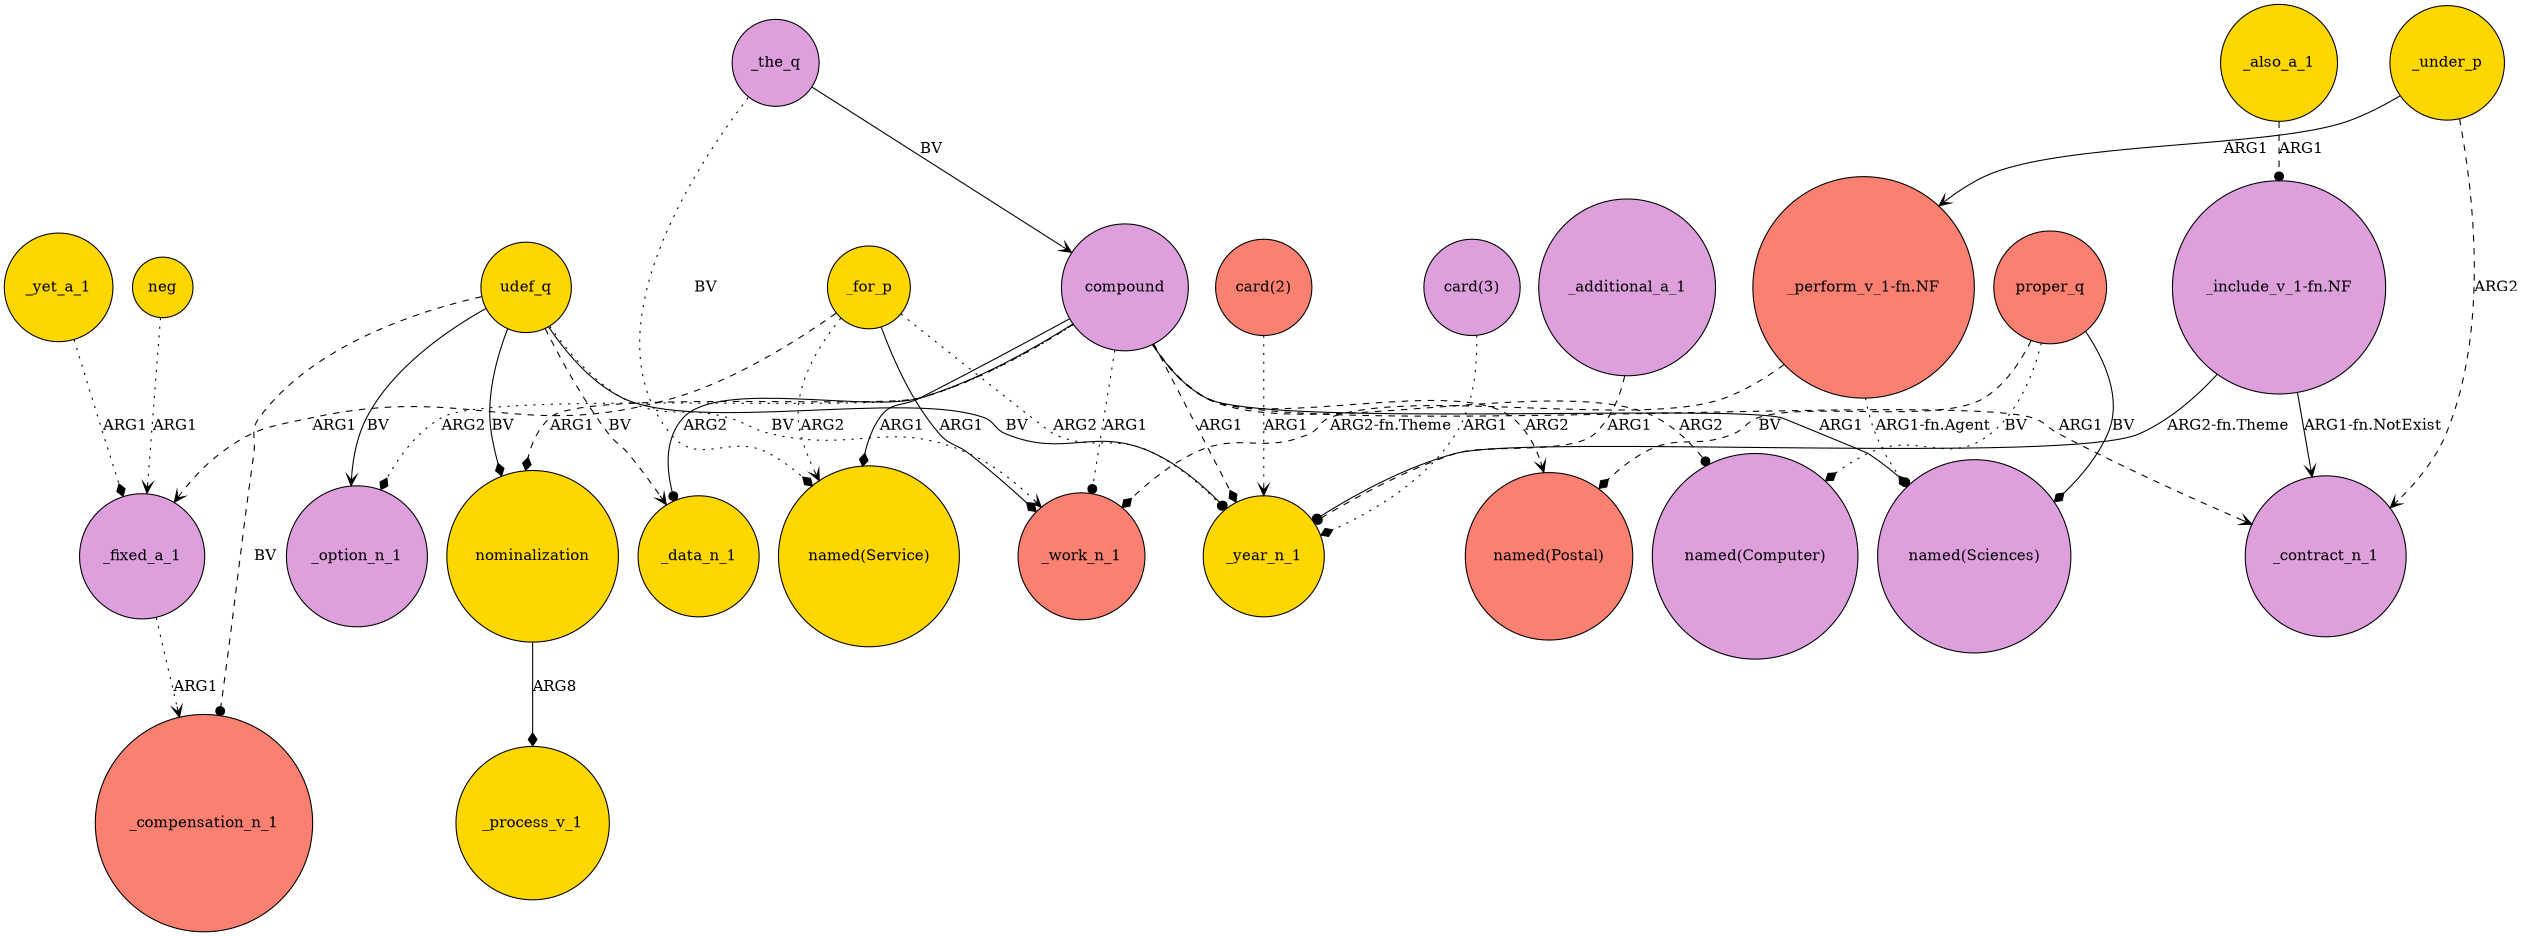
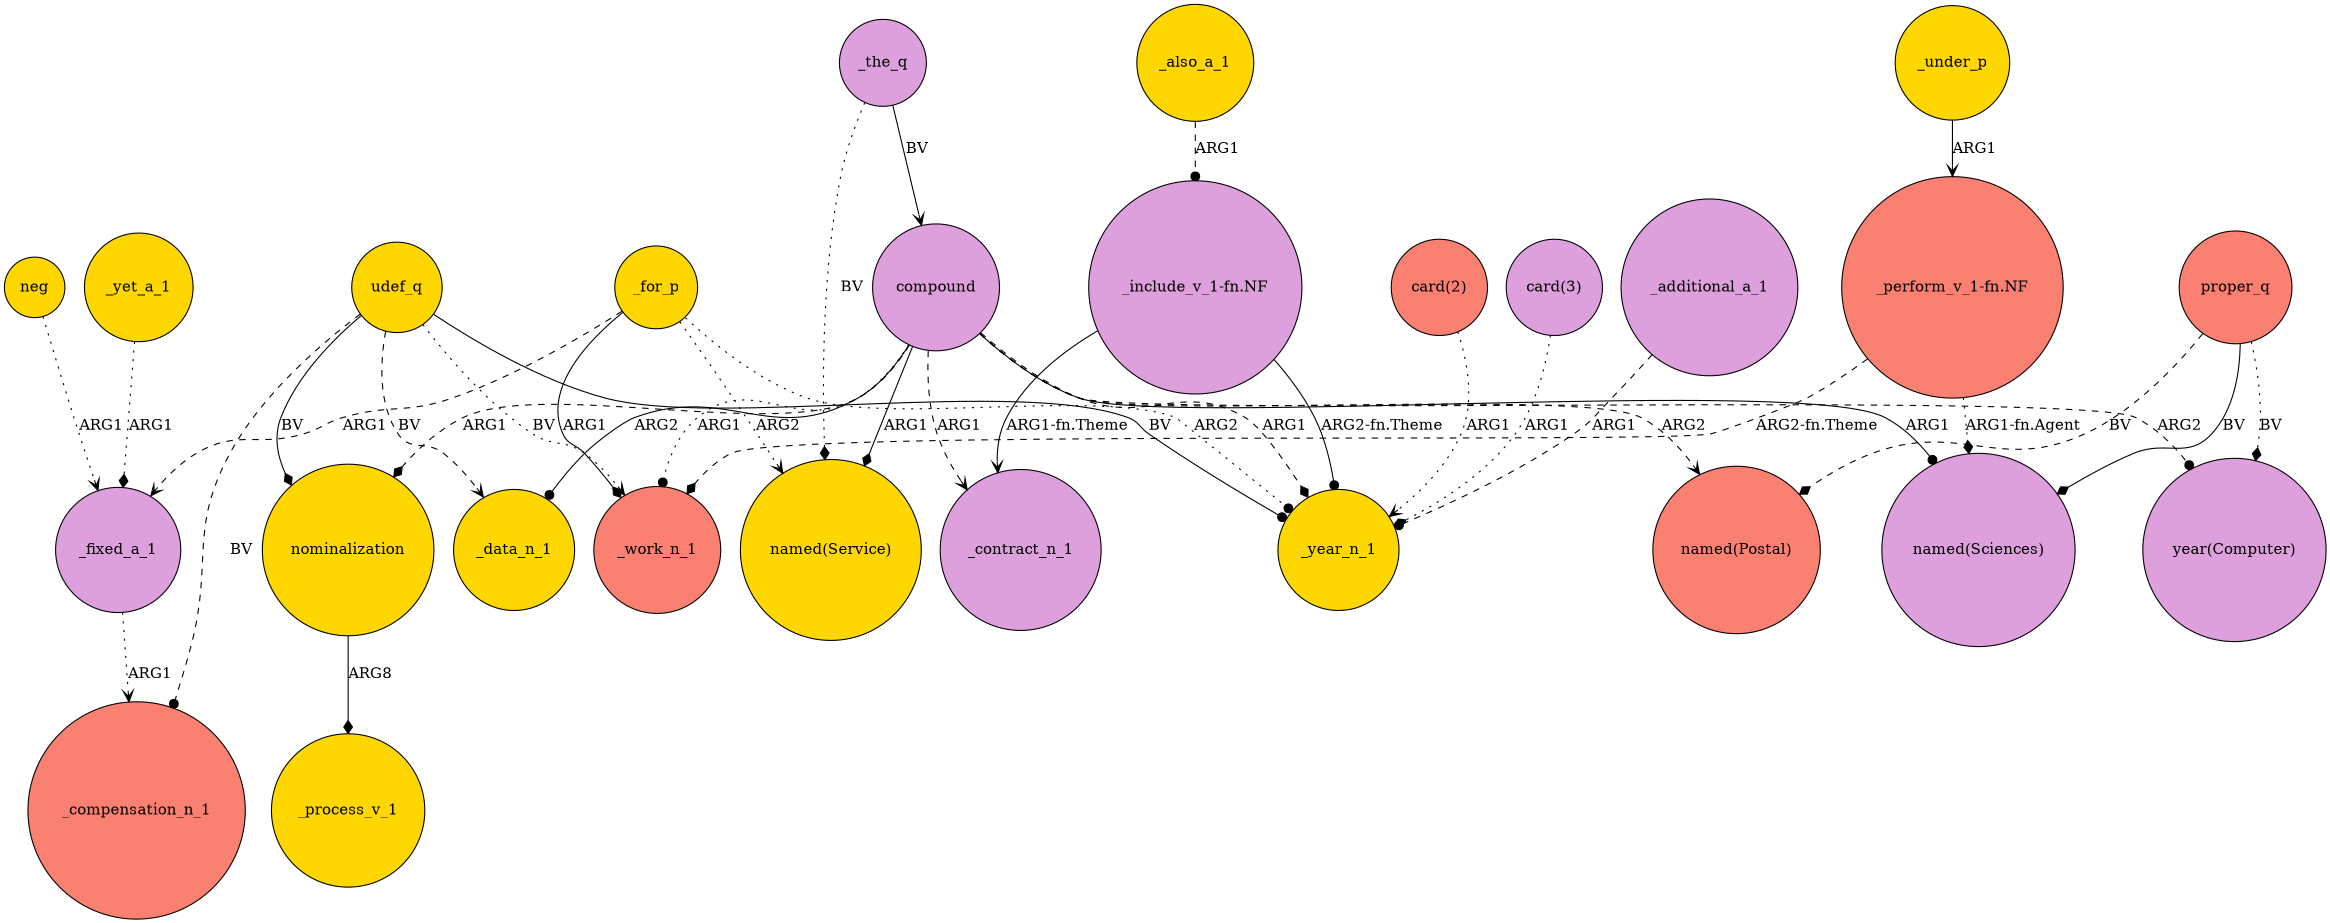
edge "_under_p" -> "_contract_n_1": removed, label "ARG2"
edge "_include_v_1-fn.NF" -> "_contract_n_1": label "ARG1-fn.NotExist" -> "ARG1-fn.Theme"
node "_option_n_1": removed
node "named(Computer)": label "named(Computer)" -> "year(Computer)"
